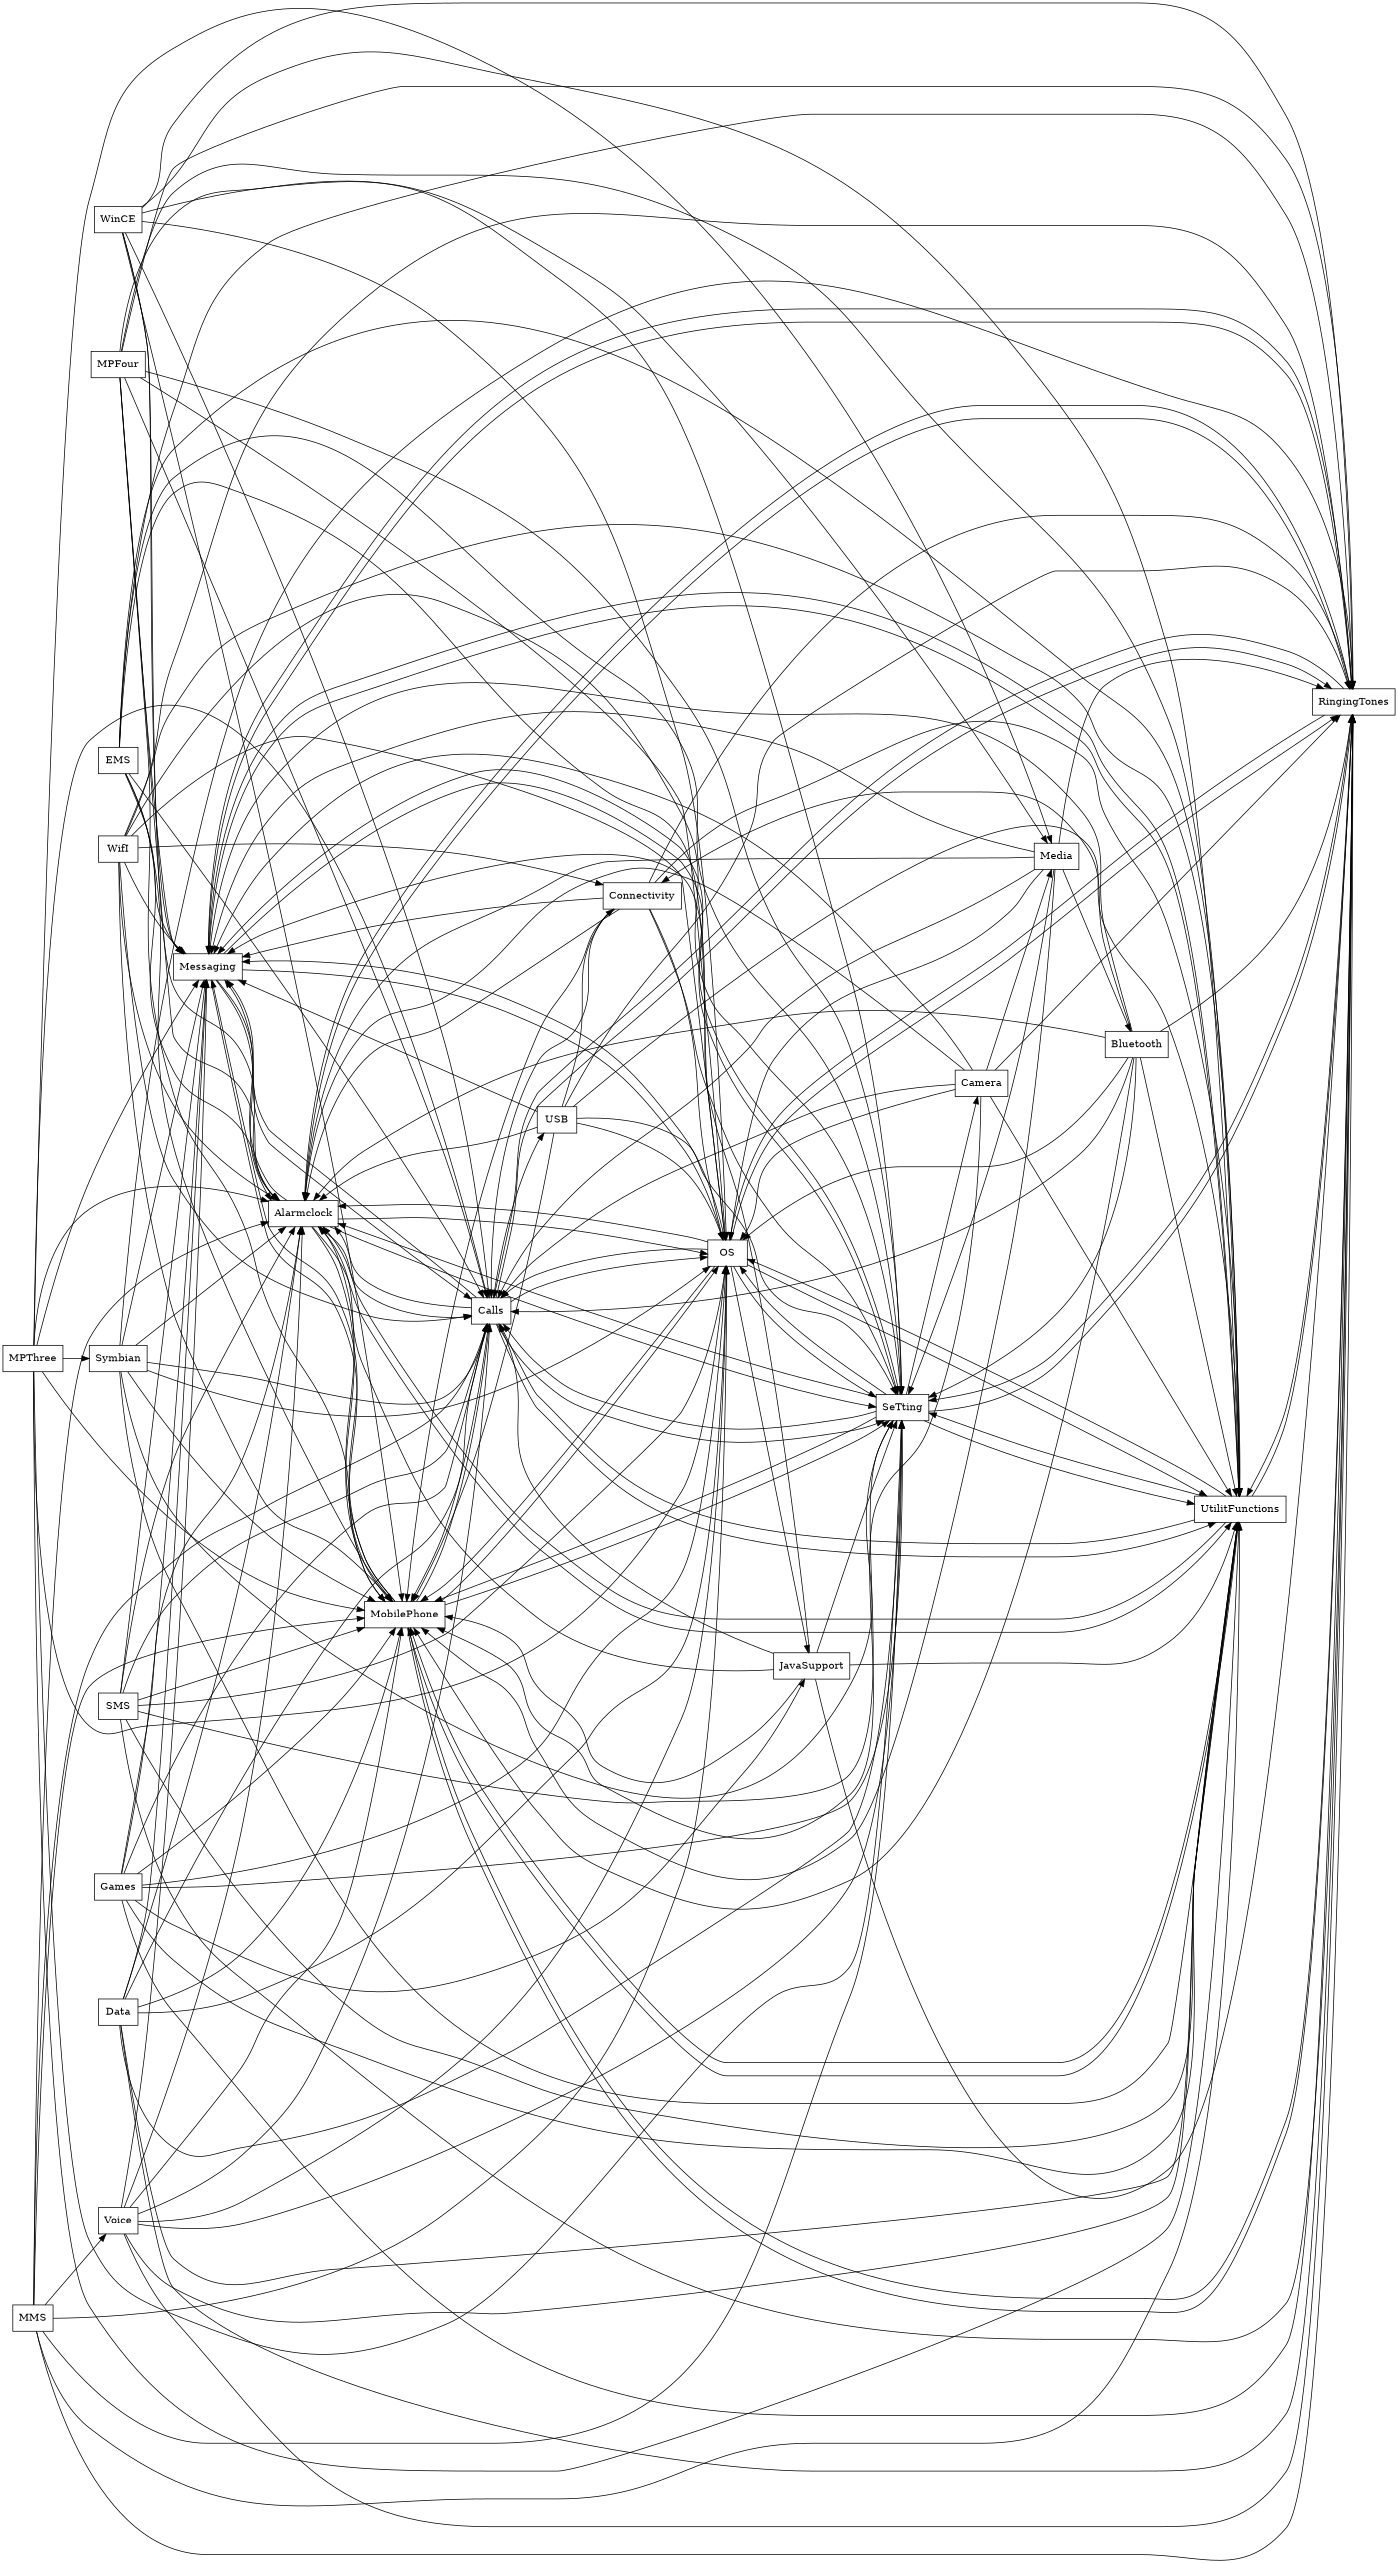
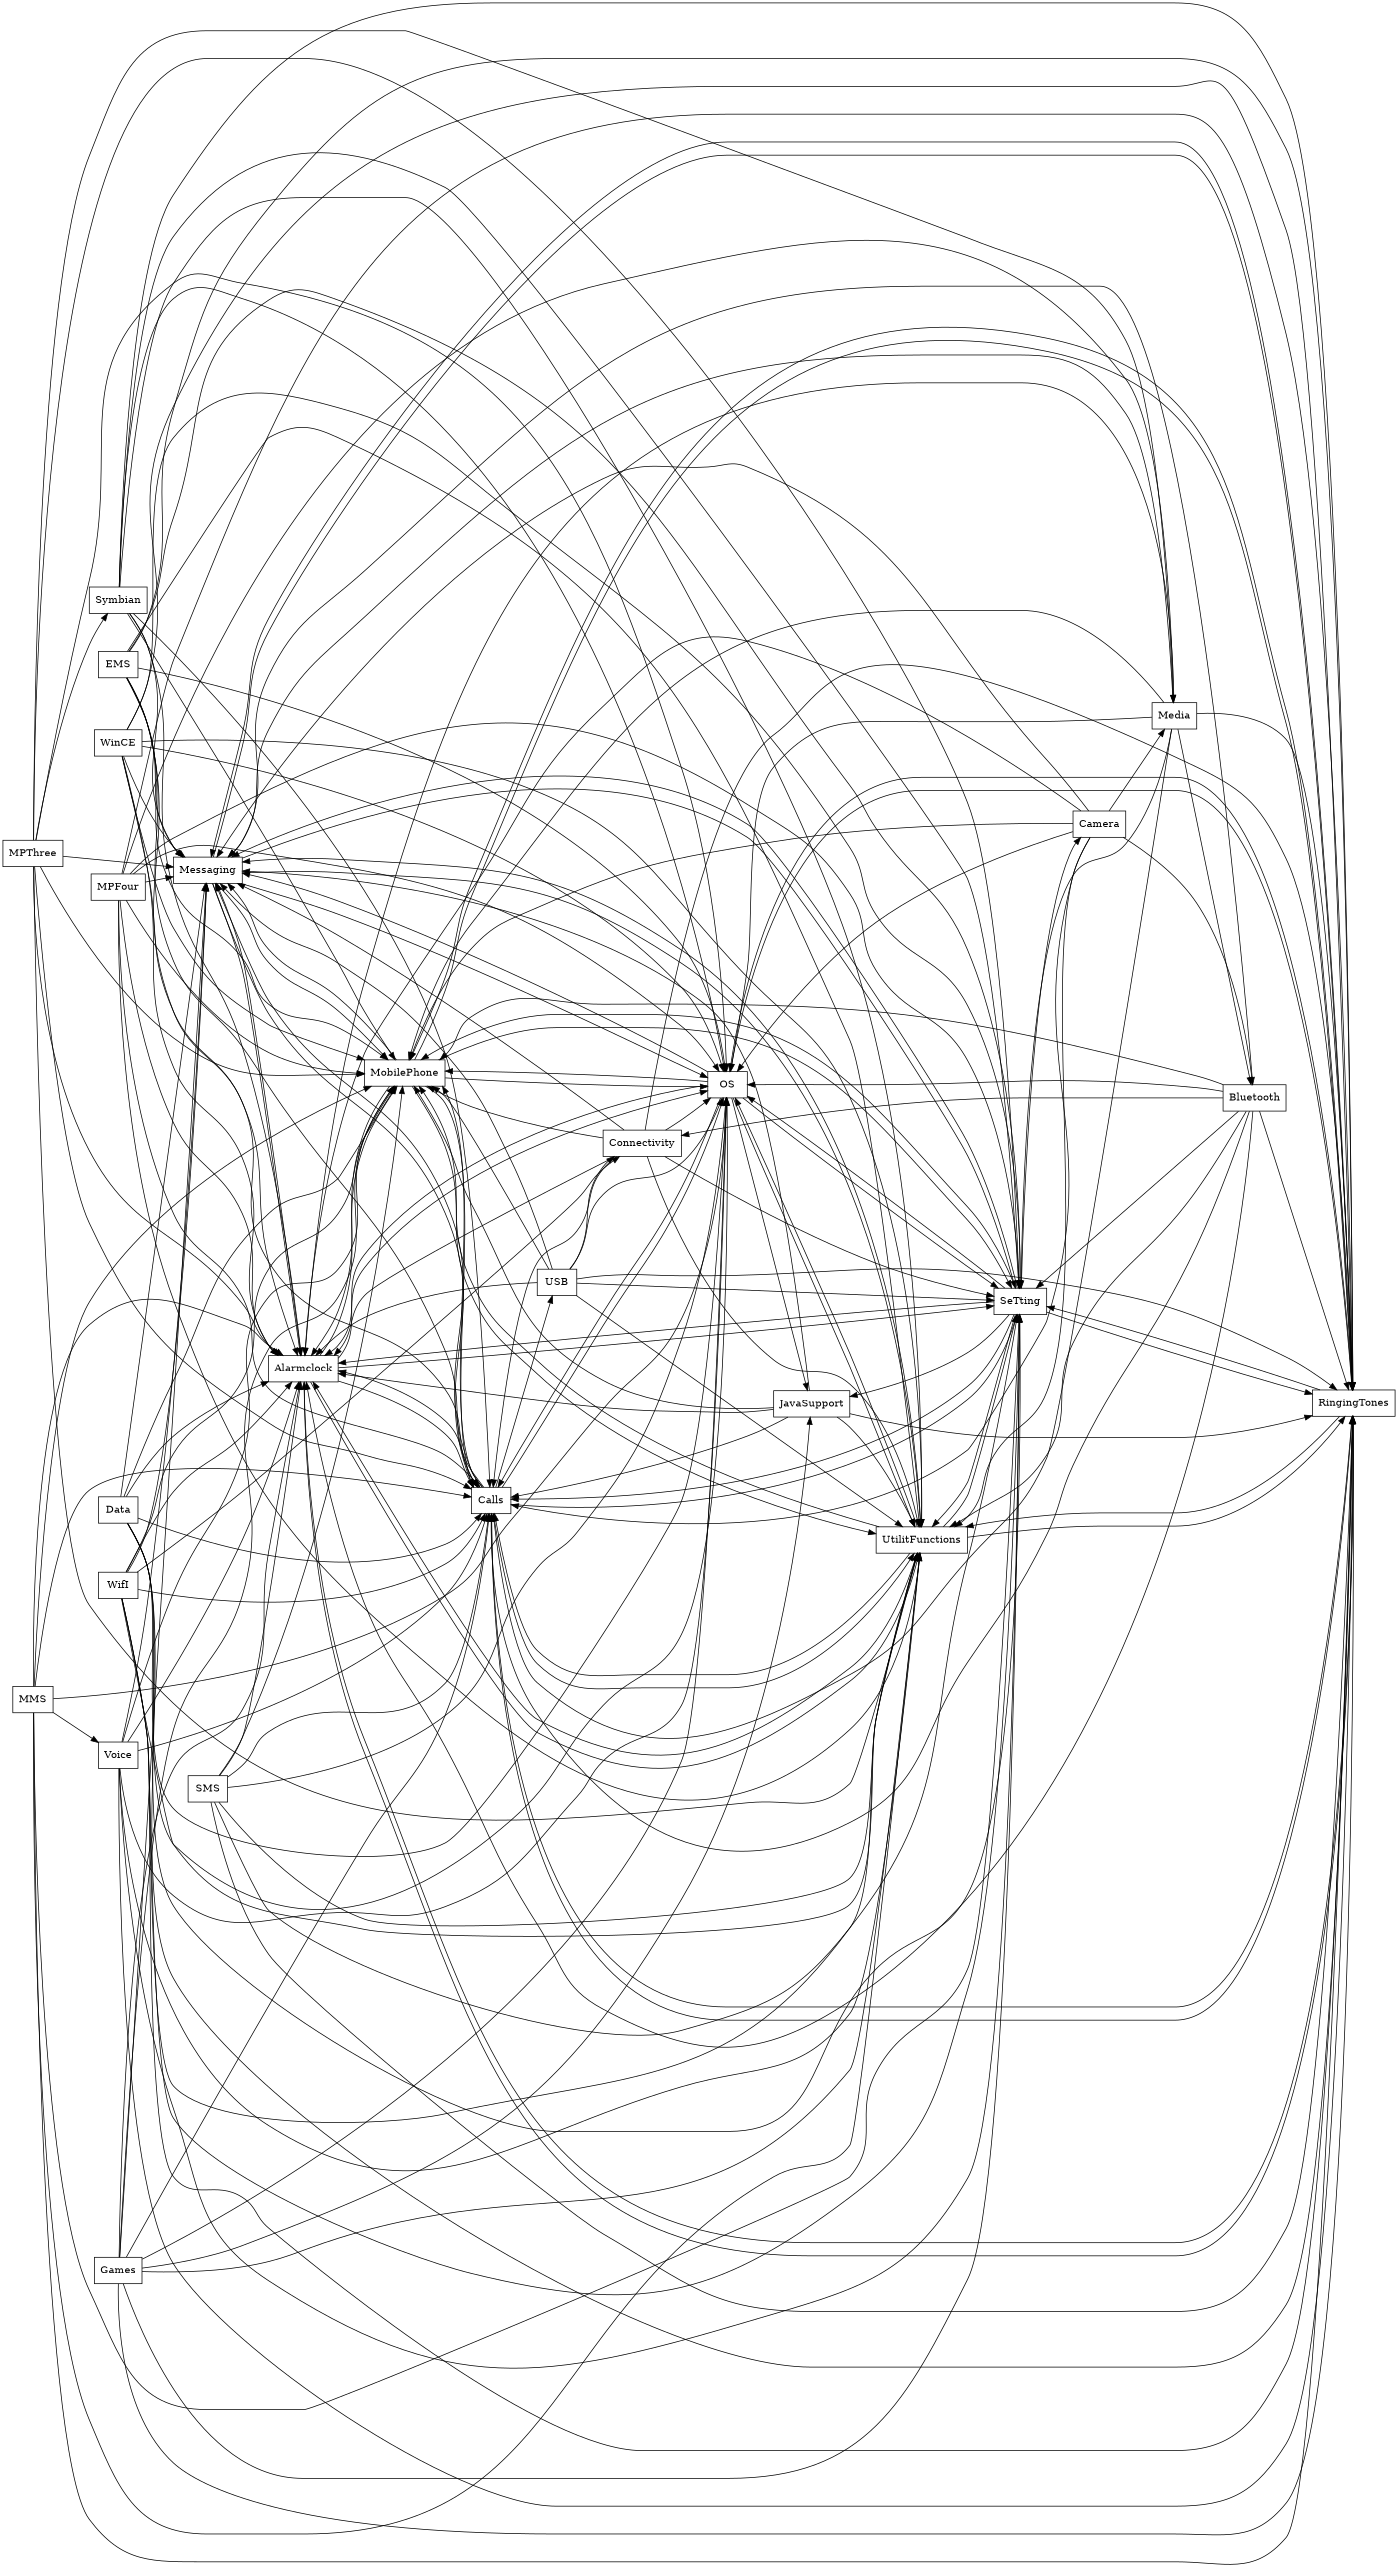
edge "Camera" -> "RingingTones": now "Camera" -> "Bluetooth"
edge "SMS" -> "Messaging": removed
edge "JavaSupport" -> "SeTting": reversed
